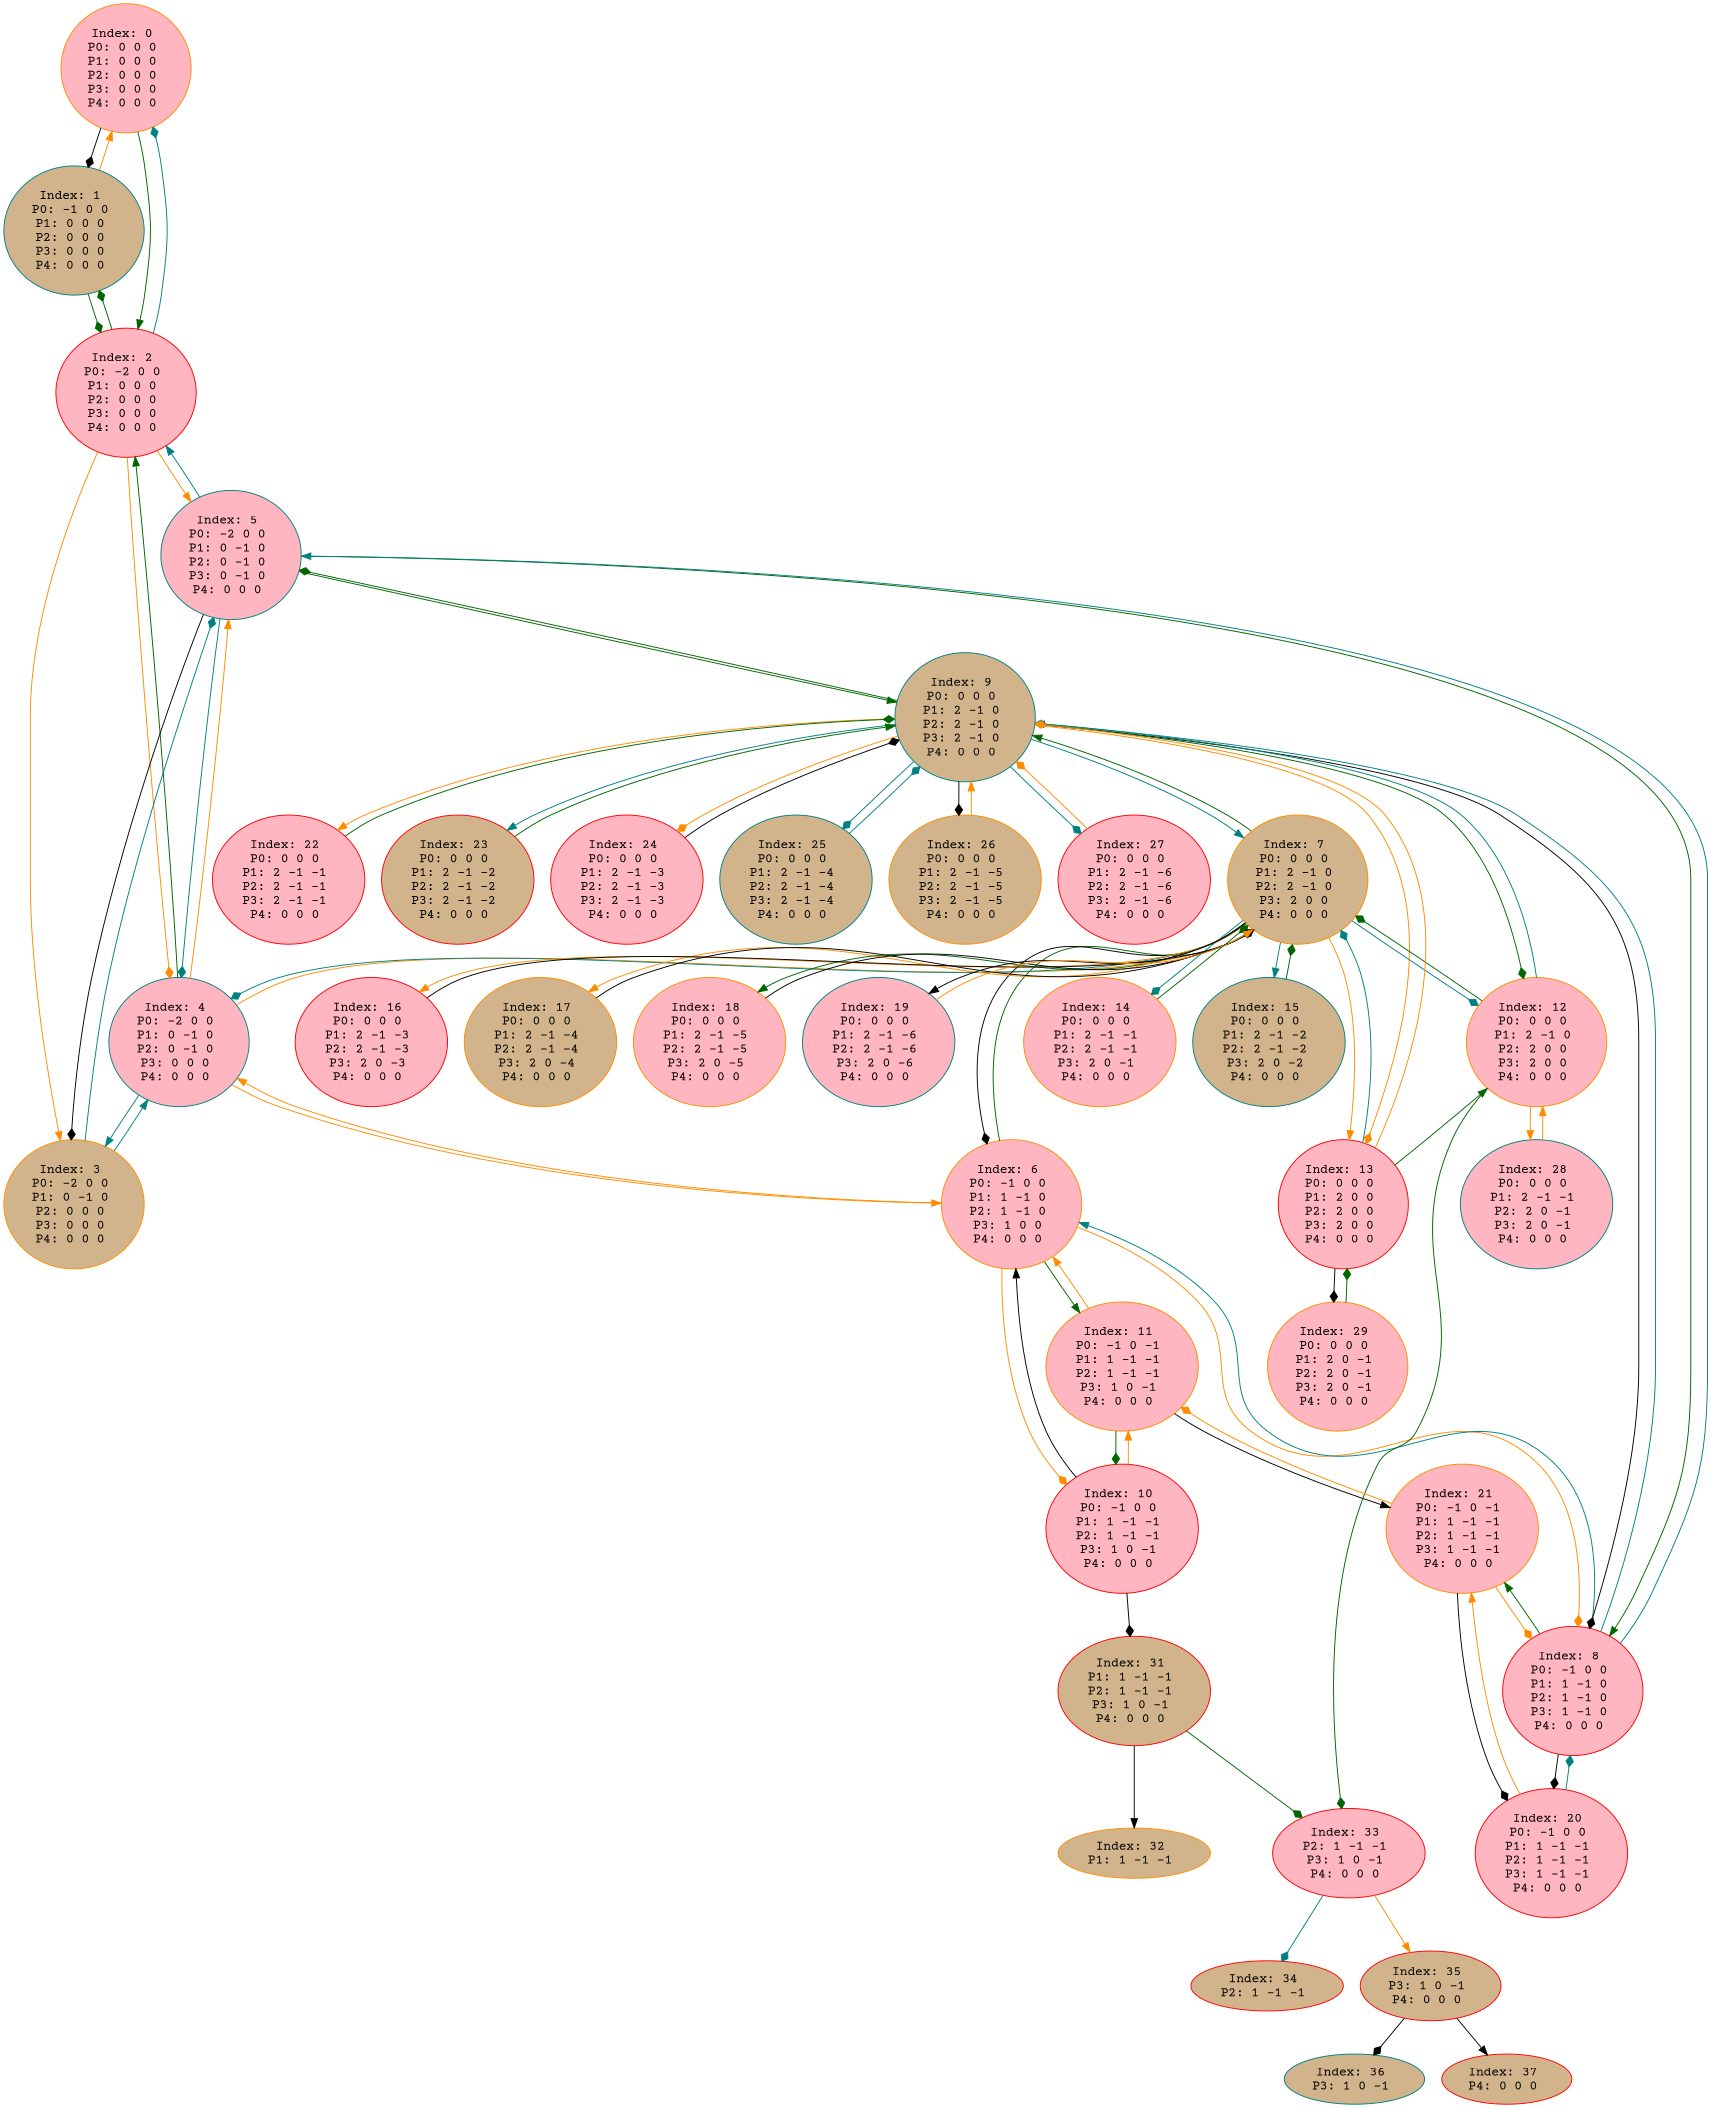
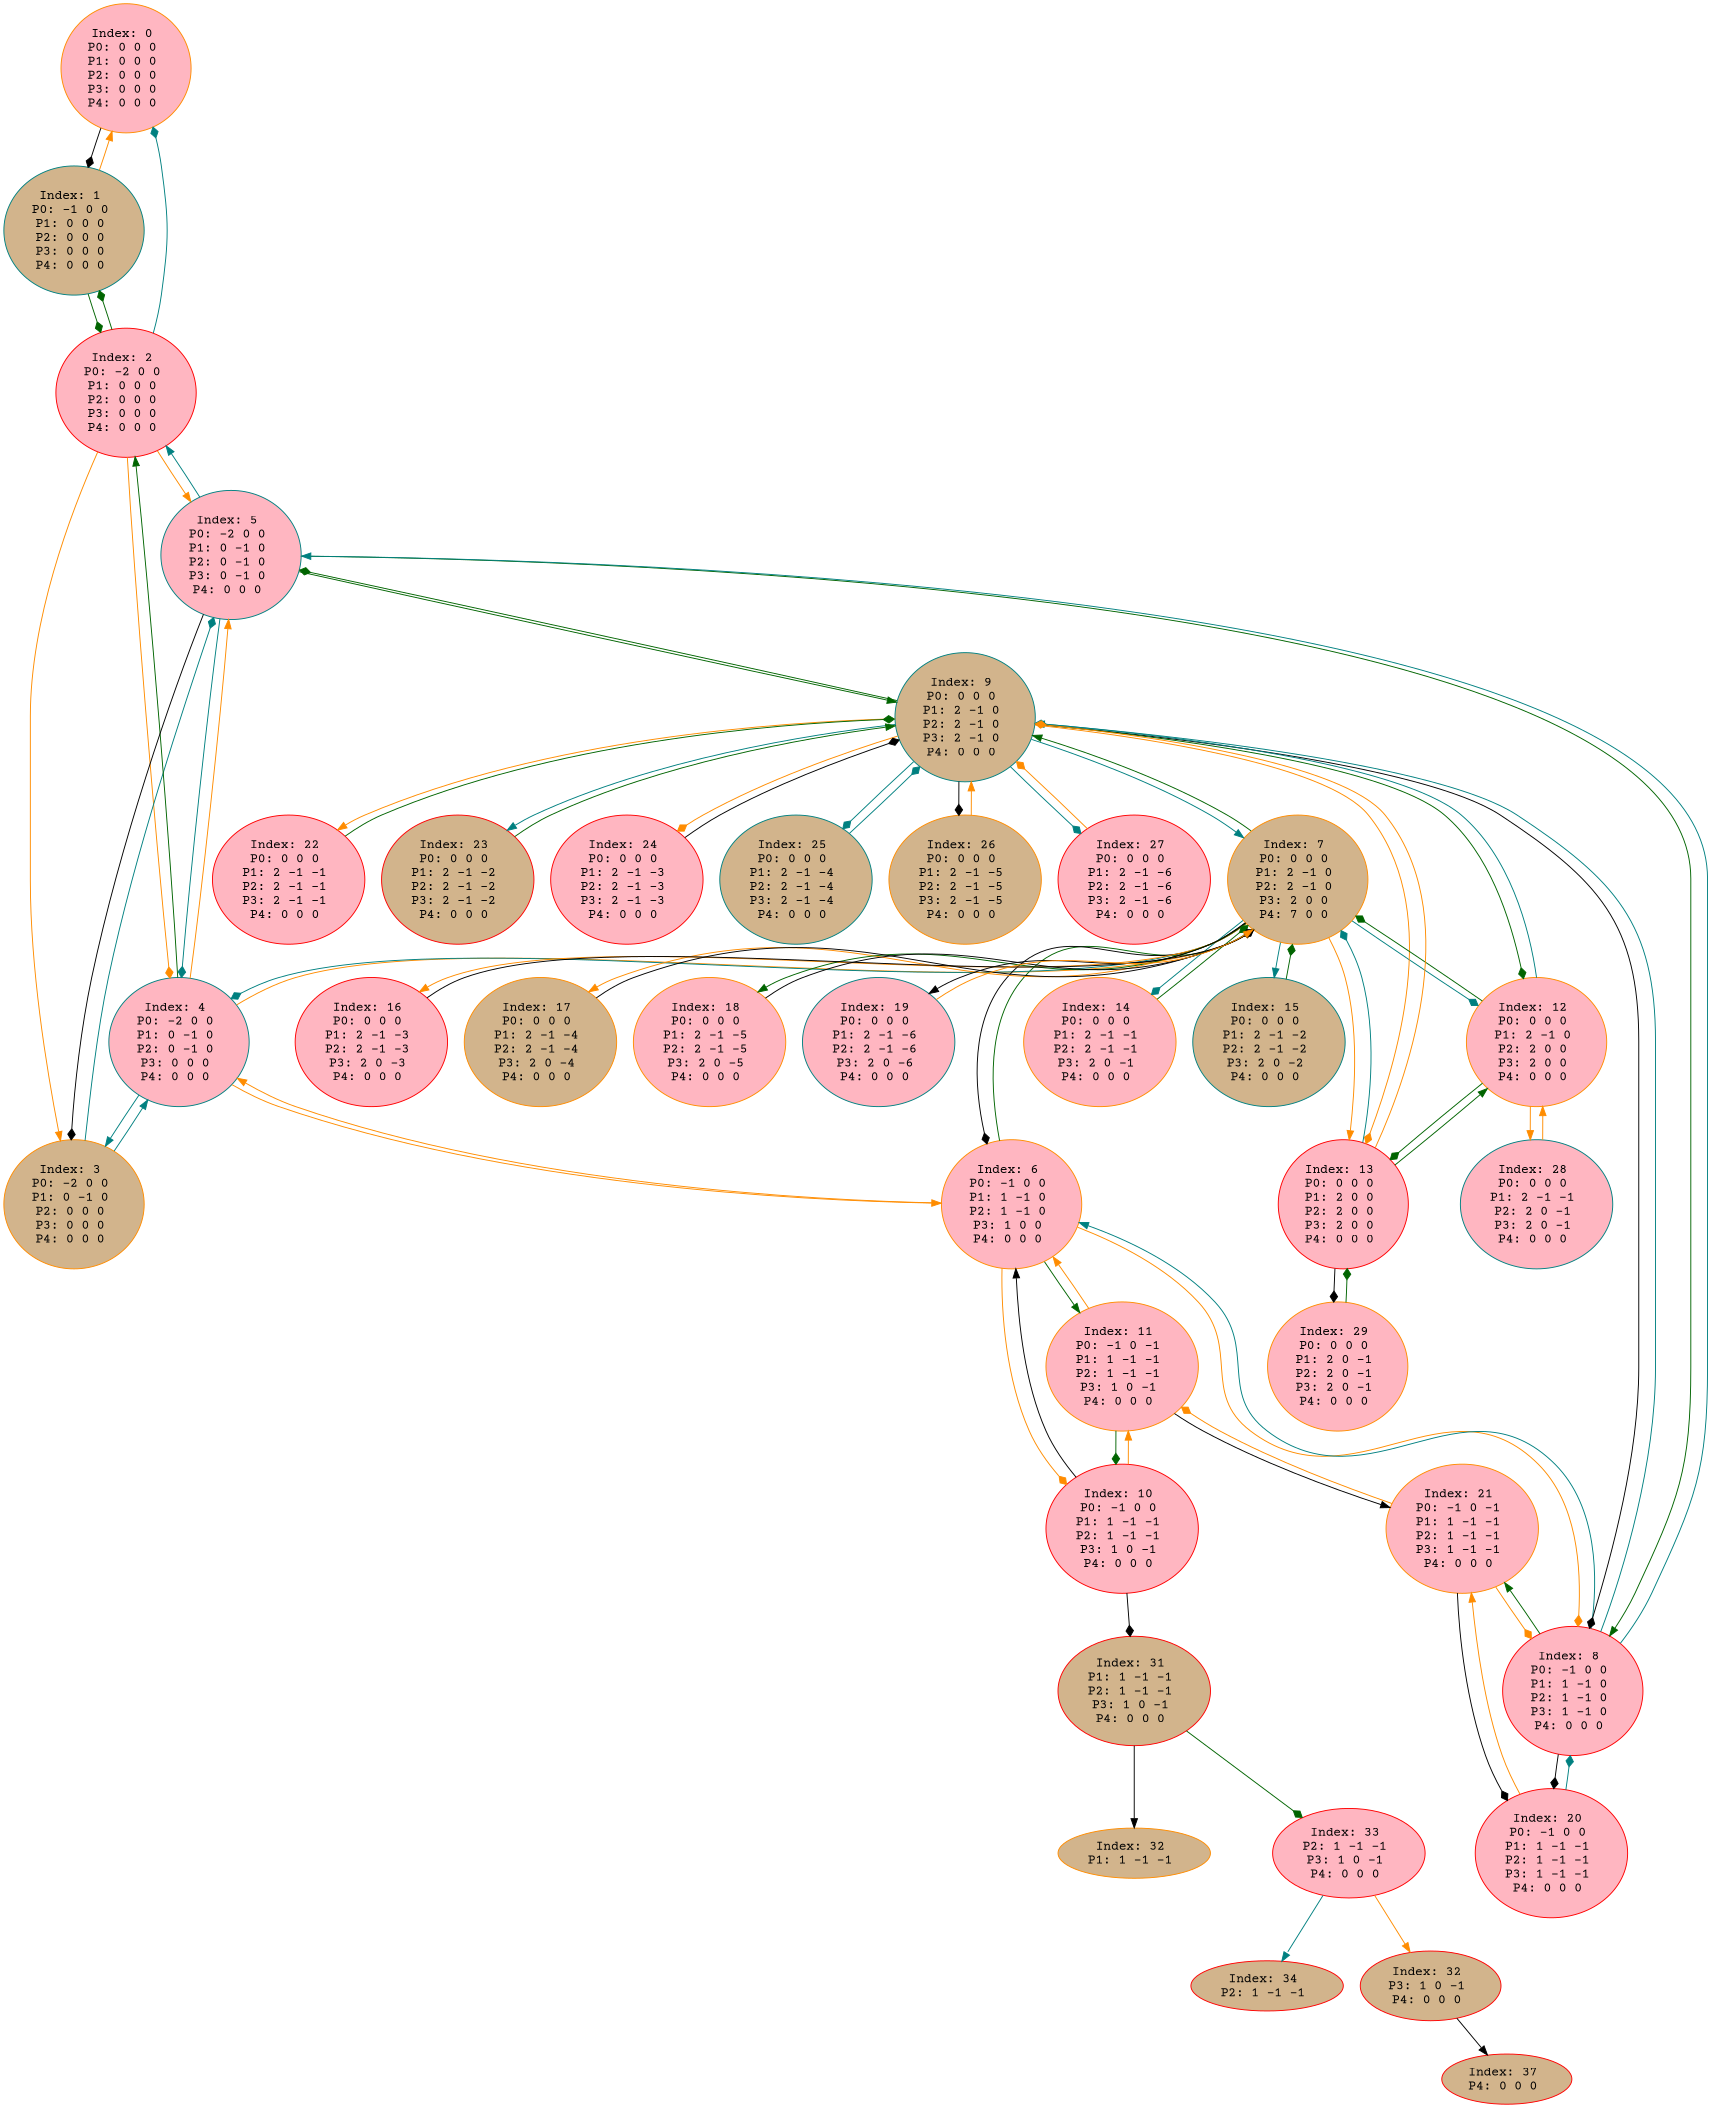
edge "Index: 0 P0: 0 0 0 P1: 0 0 0 P2: 0 0 0 P3: 0 0 0 P4: 0 0 0" -> "Index: 2 P0: -2 0 0 P1: 0 0 0 P2: 0 0 0 P3: 0 0 0 P4: 0 0 0": removed
node "Index: 7 P0: 0 0 0 P1: 2 -1 0 P2: 2 -1 0 P3: 2 0 0 P4: 0 0 0": label "Index: 7 P0: 0 0 0 P1: 2 -1 0 P2: 2 -1 0 P3: 2 0 0 P4: 0 0 0" -> "Index: 7 P0: 0 0 0 P1: 2 -1 0 P2: 2 -1 0 P3: 2 0 0 P4: 7 0 0"
edge "Index: 12 P0: 0 0 0 P1: 2 -1 0 P2: 2 0 0 P3: 2 0 0 P4: 0 0 0" -> "Index: 33 P2: 1 -1 -1 P3: 1 0 -1 P4: 0 0 0": now "Index: 12 P0: 0 0 0 P1: 2 -1 0 P2: 2 0 0 P3: 2 0 0 P4: 0 0 0" -> "Index: 13 P0: 0 0 0 P1: 2 0 0 P2: 2 0 0 P3: 2 0 0 P4: 0 0 0"
edge "Index: 33 P2: 1 -1 -1 P3: 1 0 -1 P4: 0 0 0" -> "Index: 34 P2: 1 -1 -1": arrowhead diamond -> normal
node "Index: 35 P3: 1 0 -1 P4: 0 0 0": label "Index: 35 P3: 1 0 -1 P4: 0 0 0" -> "Index: 32 P3: 1 0 -1 P4: 0 0 0"
node "Index: 36 P3: 1 0 -1": removed
